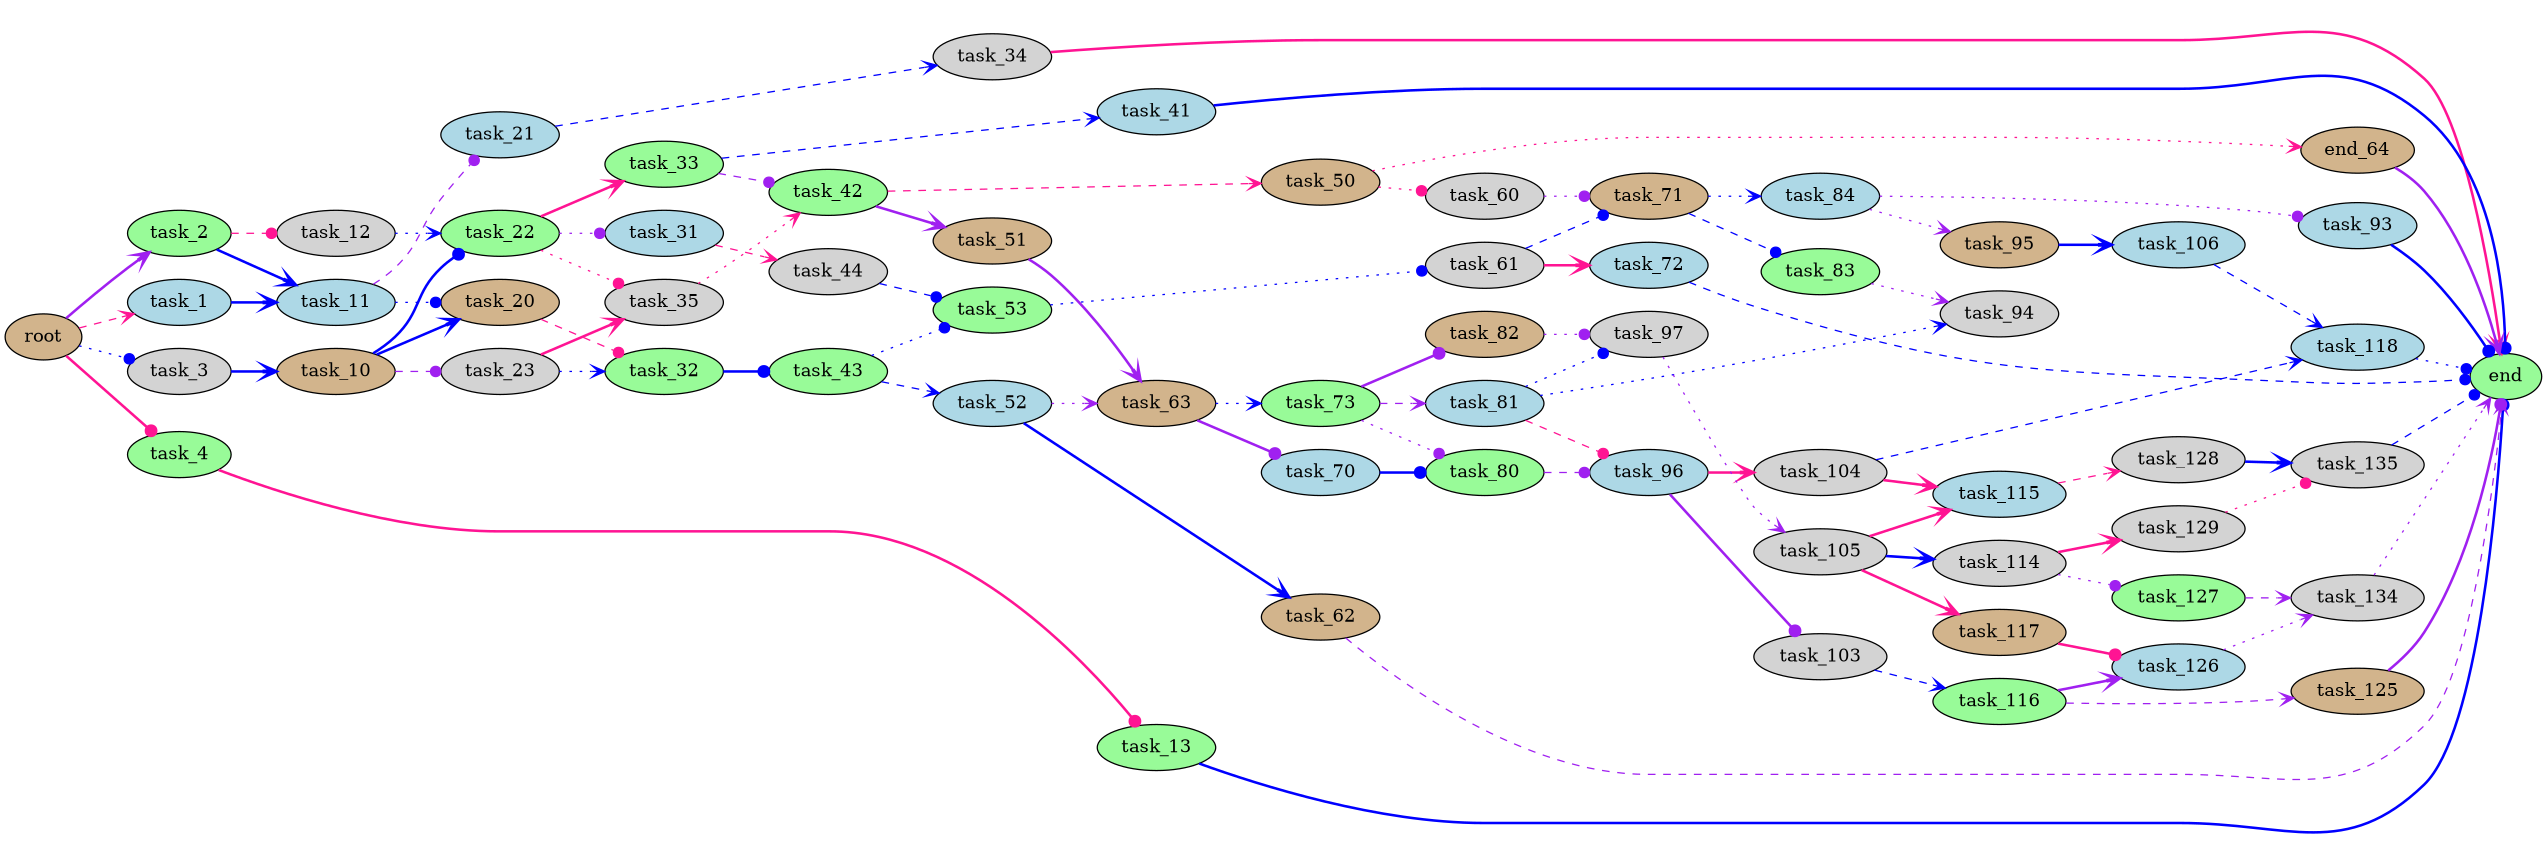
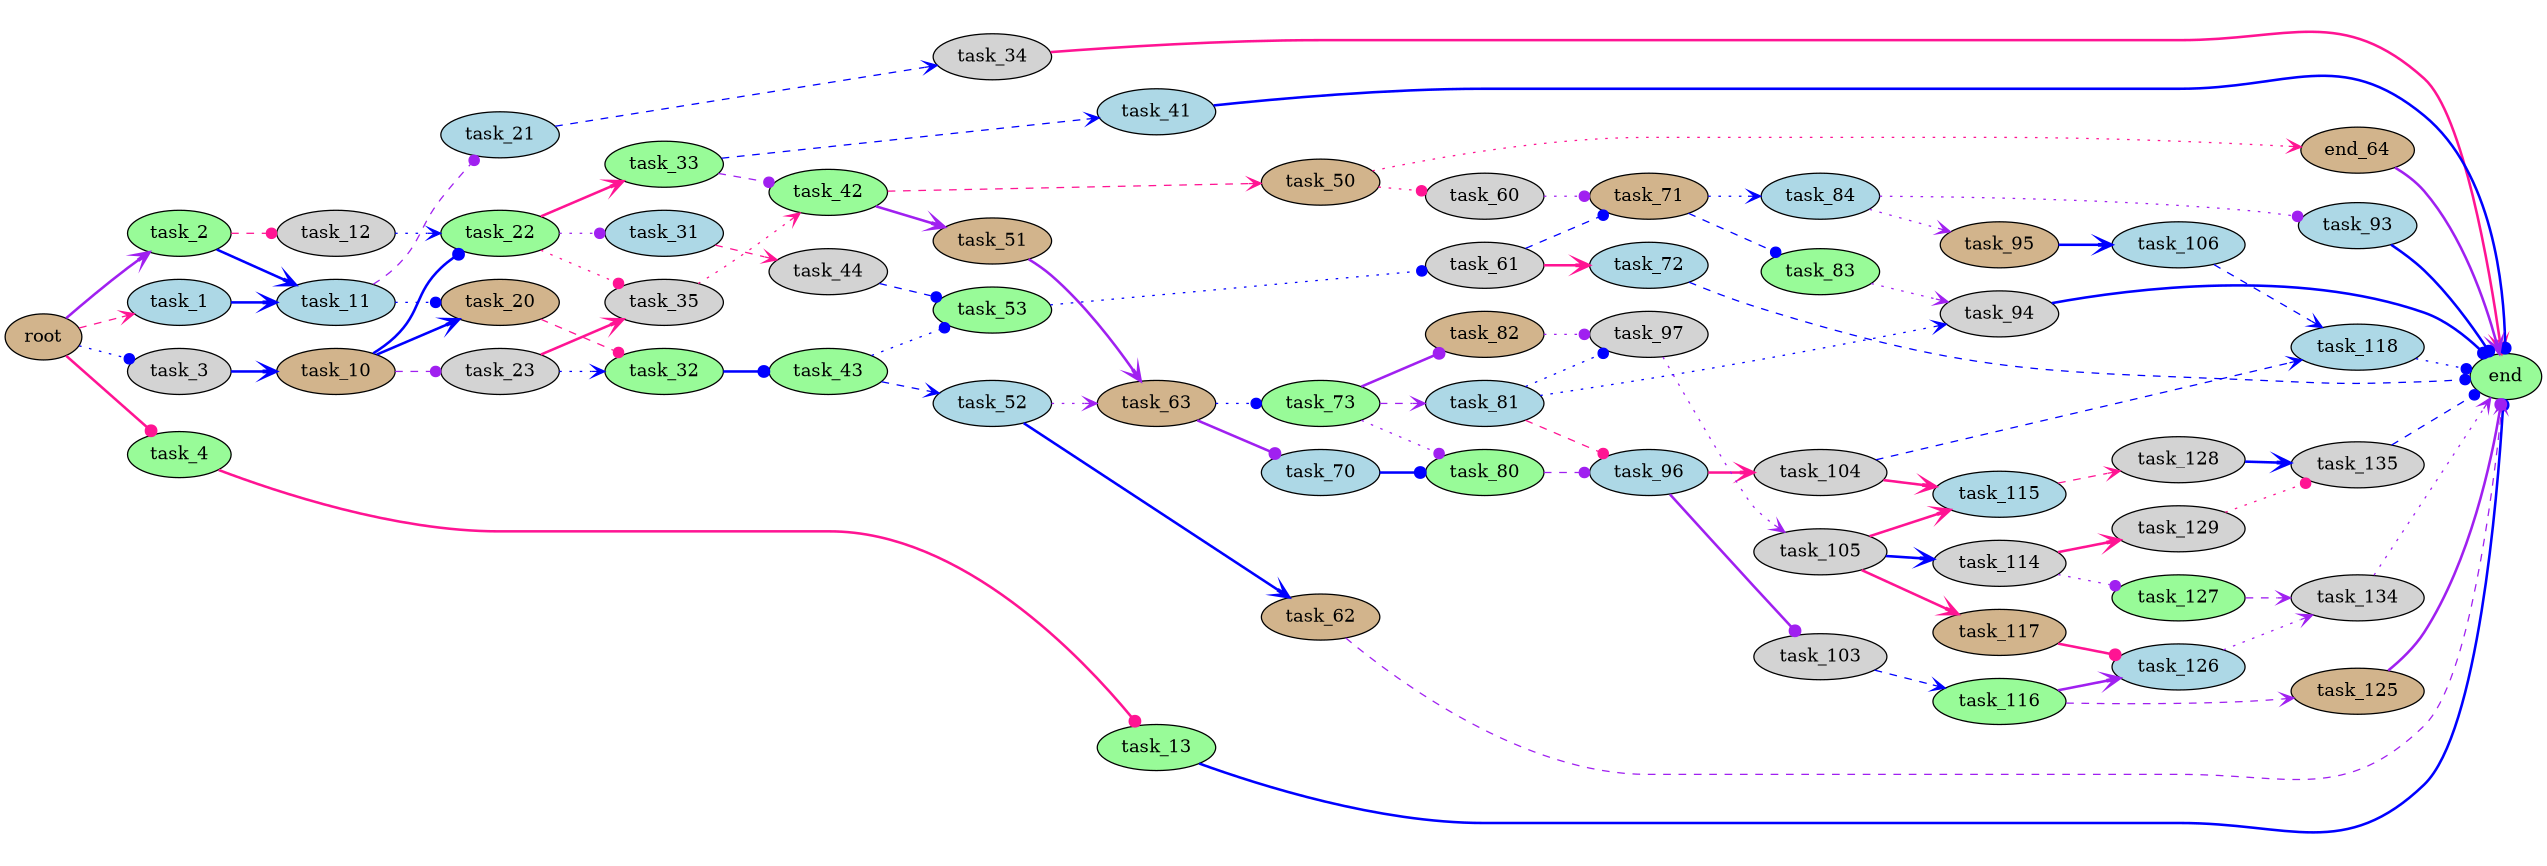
edge "task_94" -> "end": added
edge "task_63" -> "task_73": arrowhead vee -> dot
